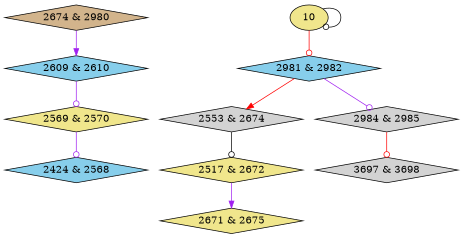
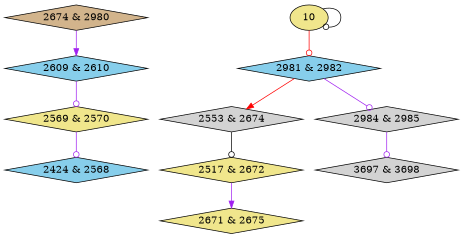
edge "2984 & 2985" -> "3697 & 3698": color red -> purple
